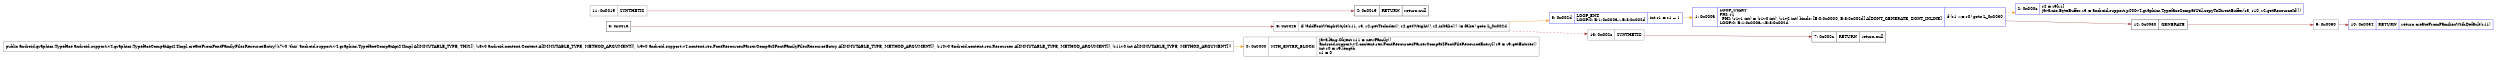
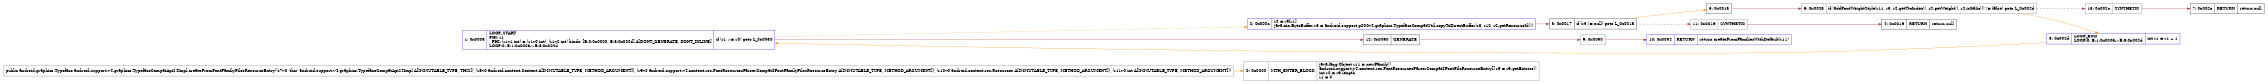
node "3: 0x0017": added
